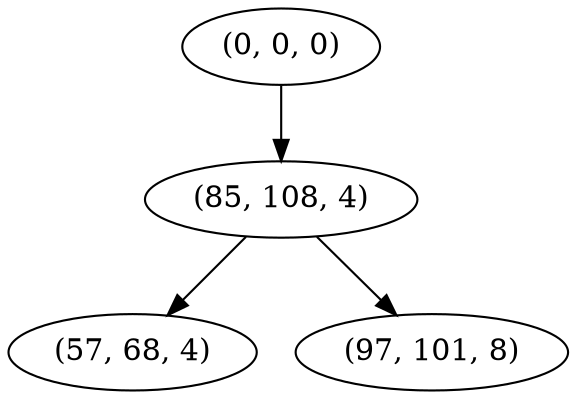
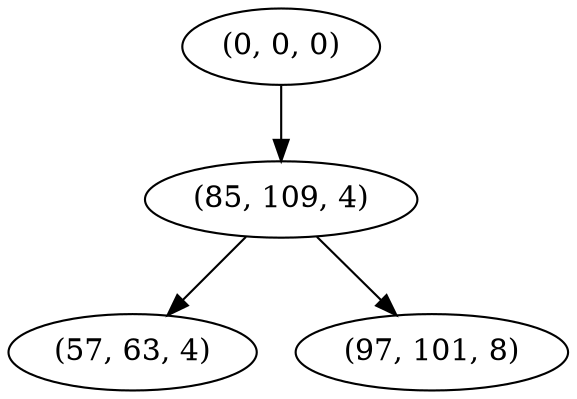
node "(85, 108, 4)": label "(85, 108, 4)" -> "(85, 109, 4)"
node "(57, 68, 4)": label "(57, 68, 4)" -> "(57, 63, 4)"
